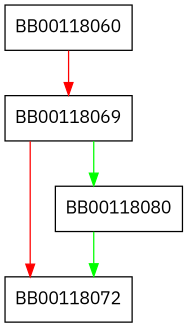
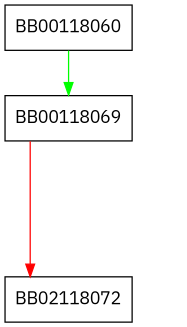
edge "BB00118060" -> "BB00118069": color red -> green
node "BB00118080": removed
node "BB00118072": label "BB00118072" -> "BB02118072"
